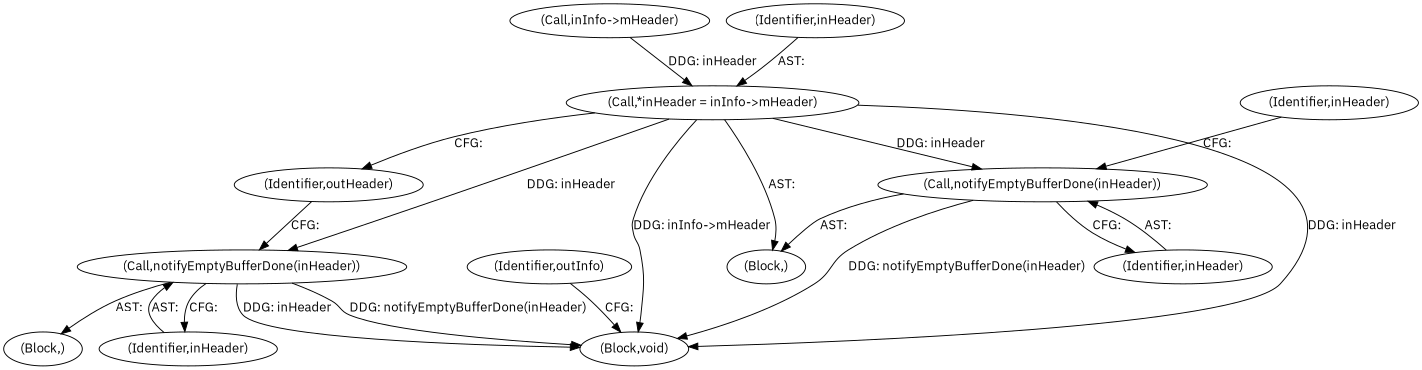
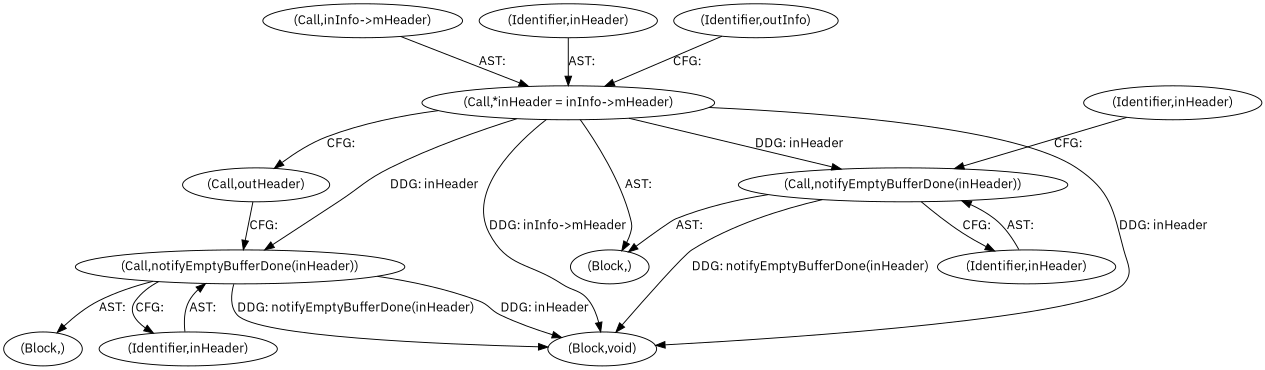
edge "(Call,inInfo->mHeader)" -> "(Call,*inHeader = inInfo->mHeader)": label "DDG: inHeader" -> "AST: "
node "(Identifier,outHeader)": label "(Identifier,outHeader)" -> "(Call,outHeader)"
edge "(Identifier,outInfo)" -> "(Block,void)": now "(Identifier,outInfo)" -> "(Call,*inHeader = inInfo->mHeader)"
